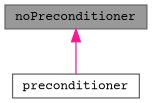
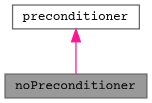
edge "preconditioner" -> "noPreconditioner": reversed
